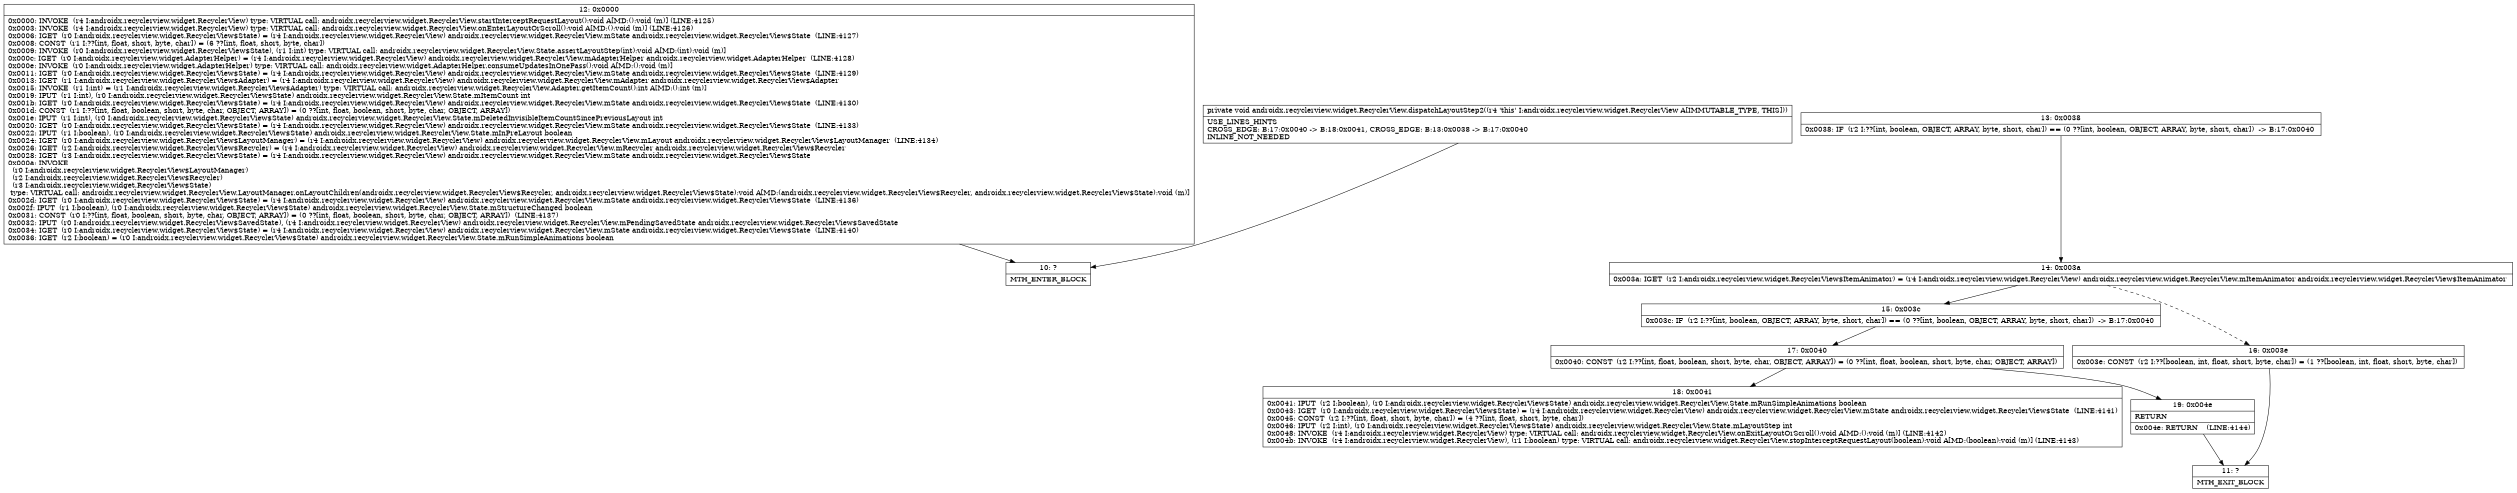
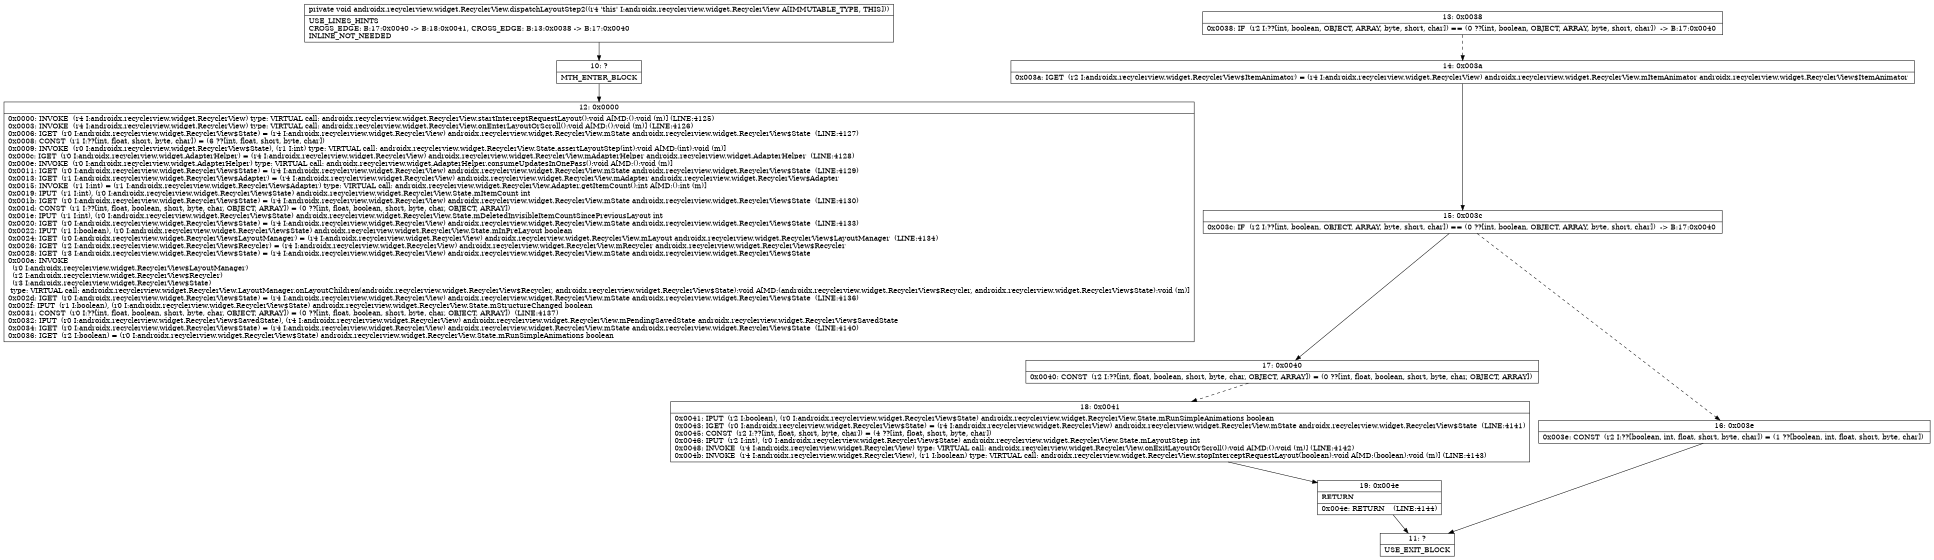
edge "13: 0x0038" -> "14: 0x003a": style solid -> dashed
edge "12: 0x0000" -> "10: ?": reversed
edge "14: 0x003a" -> "16: 0x003e": now "15: 0x003c" -> "16: 0x003e"
edge "17: 0x0040" -> "18: 0x0041": style solid -> dashed
edge "17: 0x0040" -> "19: 0x004e": now "18: 0x0041" -> "19: 0x004e"
node "11: ?": text "MTH_EXIT_BLOCK" -> "USE_EXIT_BLOCK"
